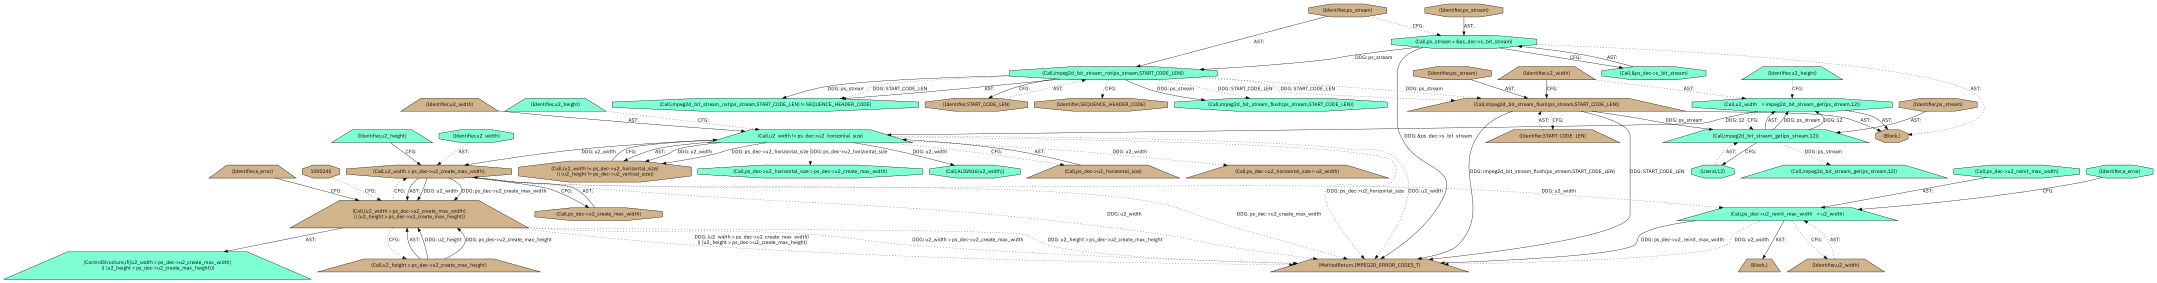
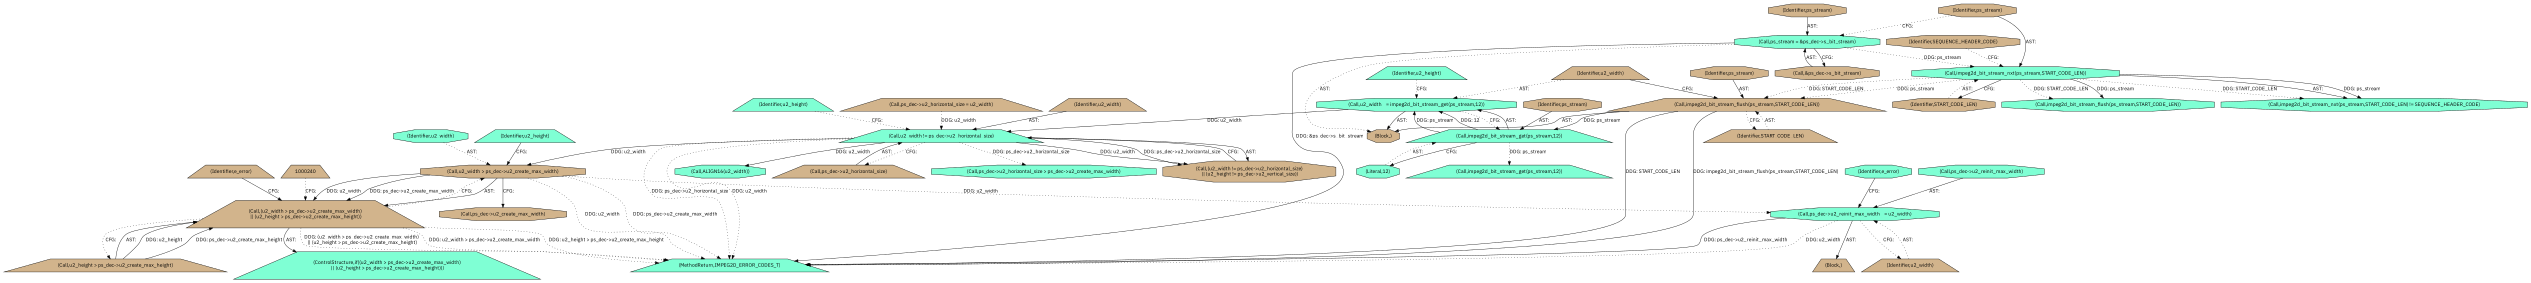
edge "(Call,ps_stream = &ps_dec->s_bit_stream)" -> "(Call,impeg2d_bit_stream_nxt(ps_stream,START_CODE_LEN))": style solid -> dotted
node "(Call,&ps_dec->s_bit_stream)": fillcolor aquamarine -> tan
edge "(Call,impeg2d_bit_stream_nxt(ps_stream,START_CODE_LEN))" -> "(Identifier,SEQUENCE_HEADER_CODE)": reversed
edge "(Call,u2_width    = impeg2d_bit_stream_get(ps_stream,12))" -> "(Call,u2_width != ps_dec->u2_horizontal_size)": label "DDG: 12" -> "DDG: u2_width"
edge "(Call,u2_width != ps_dec->u2_horizontal_size)" -> "(Call,ps_dec->u2_horizontal_size = u2_width)": reversed
node "1000240": shape octagon -> trapezium
edge "(Call,ps_dec->u2_create_max_width)" -> "(Call,u2_width > ps_dec->u2_create_max_width)": removed, label "AST:"
node "(Call,ps_dec->u2_reinit_max_width    = u2_width)": shape trapezium -> octagon
node "(MethodReturn,IMPEG2D_ERROR_CODES_T)": fillcolor tan -> aquamarine
